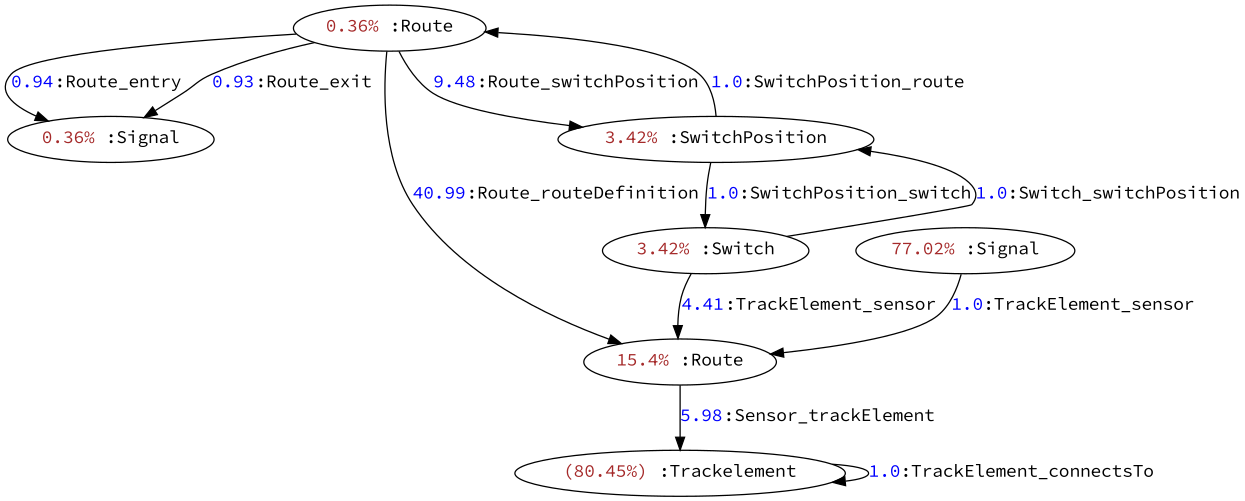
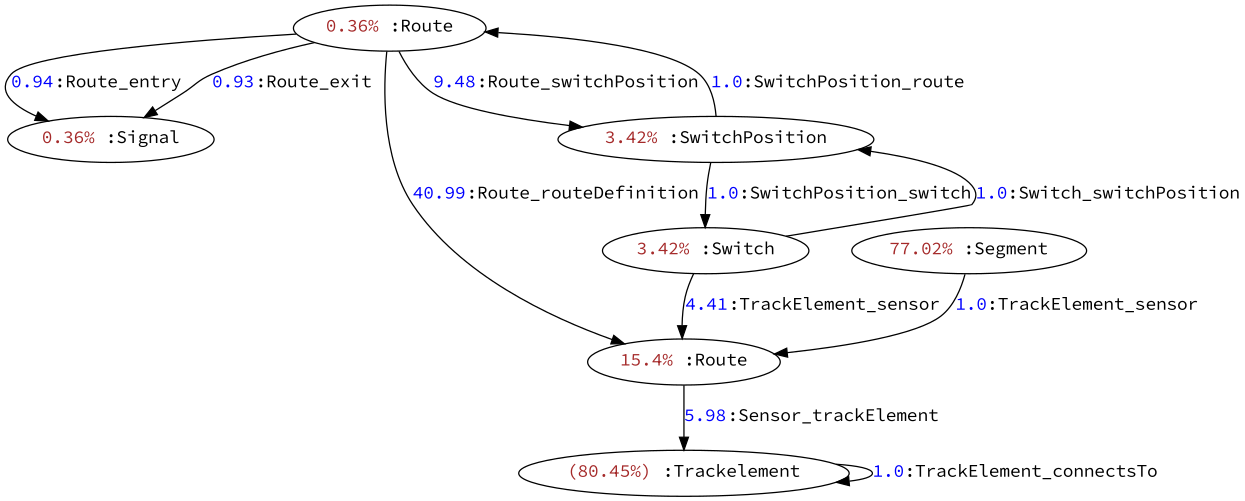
node "77.02%": text ":Signal" -> ":Segment"
